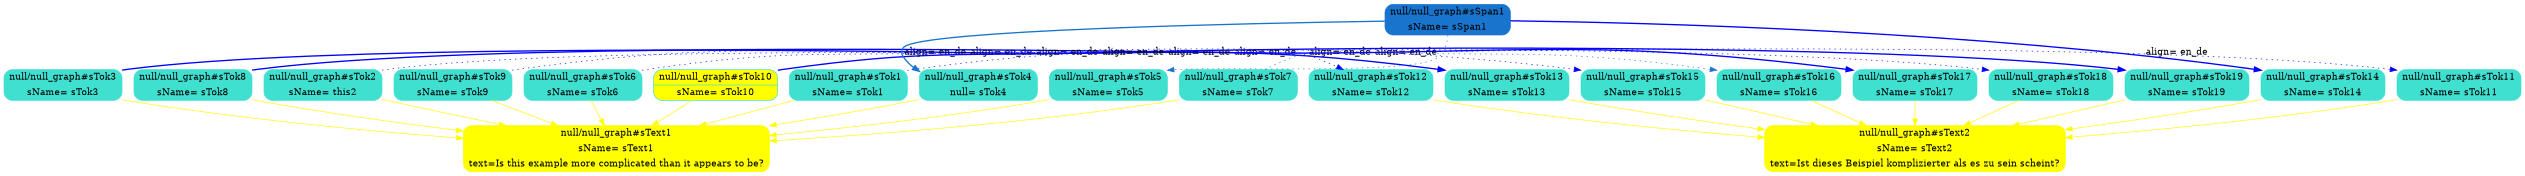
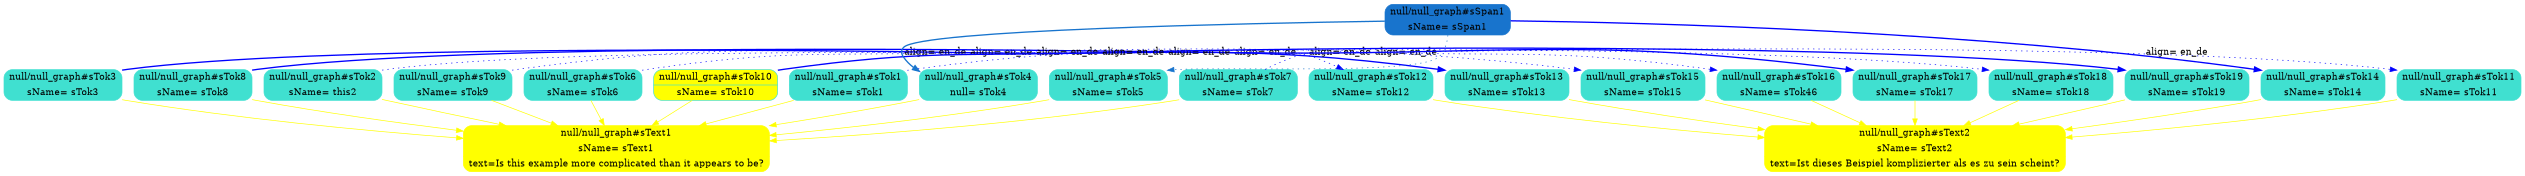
edge "null/null_graph#sTok7" -> "null/null_graph#sTok16": color dodgerblue3 -> blue
node "null/null_graph#sTok16": text "sName= sTok16" -> "sName= sTok46"
